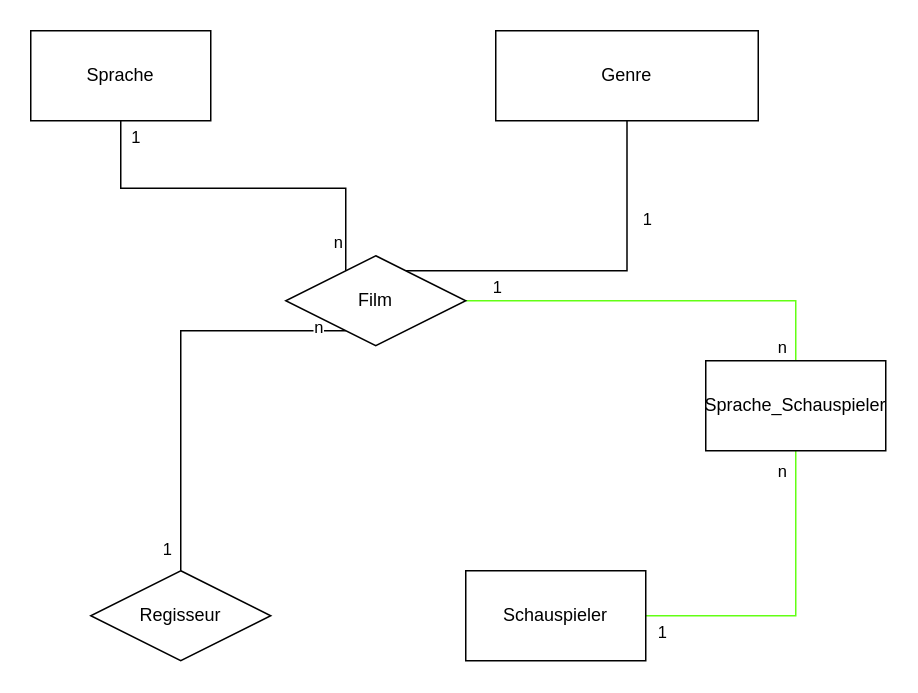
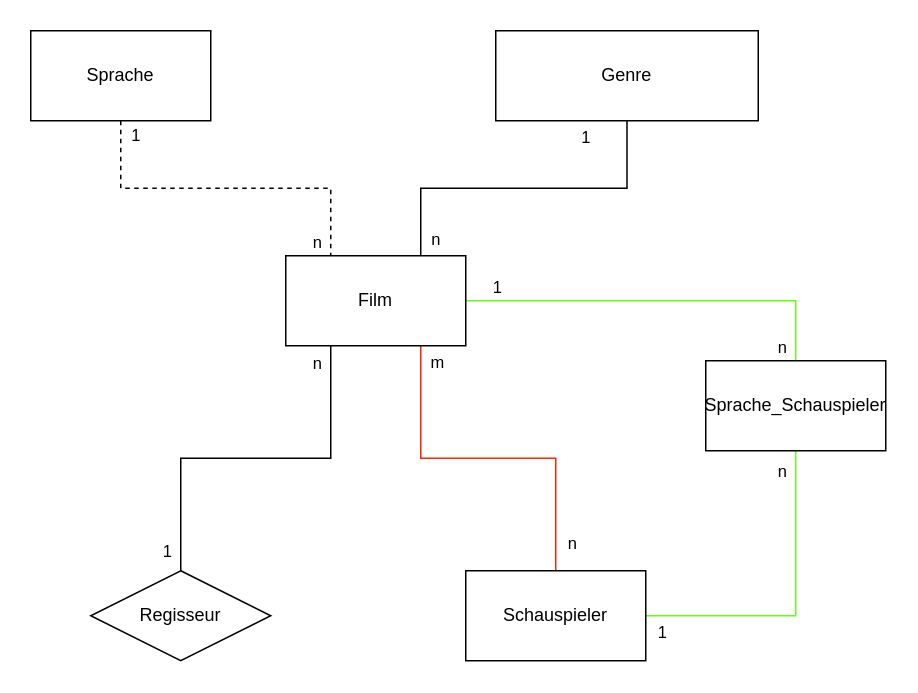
edge "Sprache" -- "Film": style solid -> dashed
node "Film": shape diamond -> rectangle
edge "Film" -- "Schauspieler": added, labels "m", "n"
